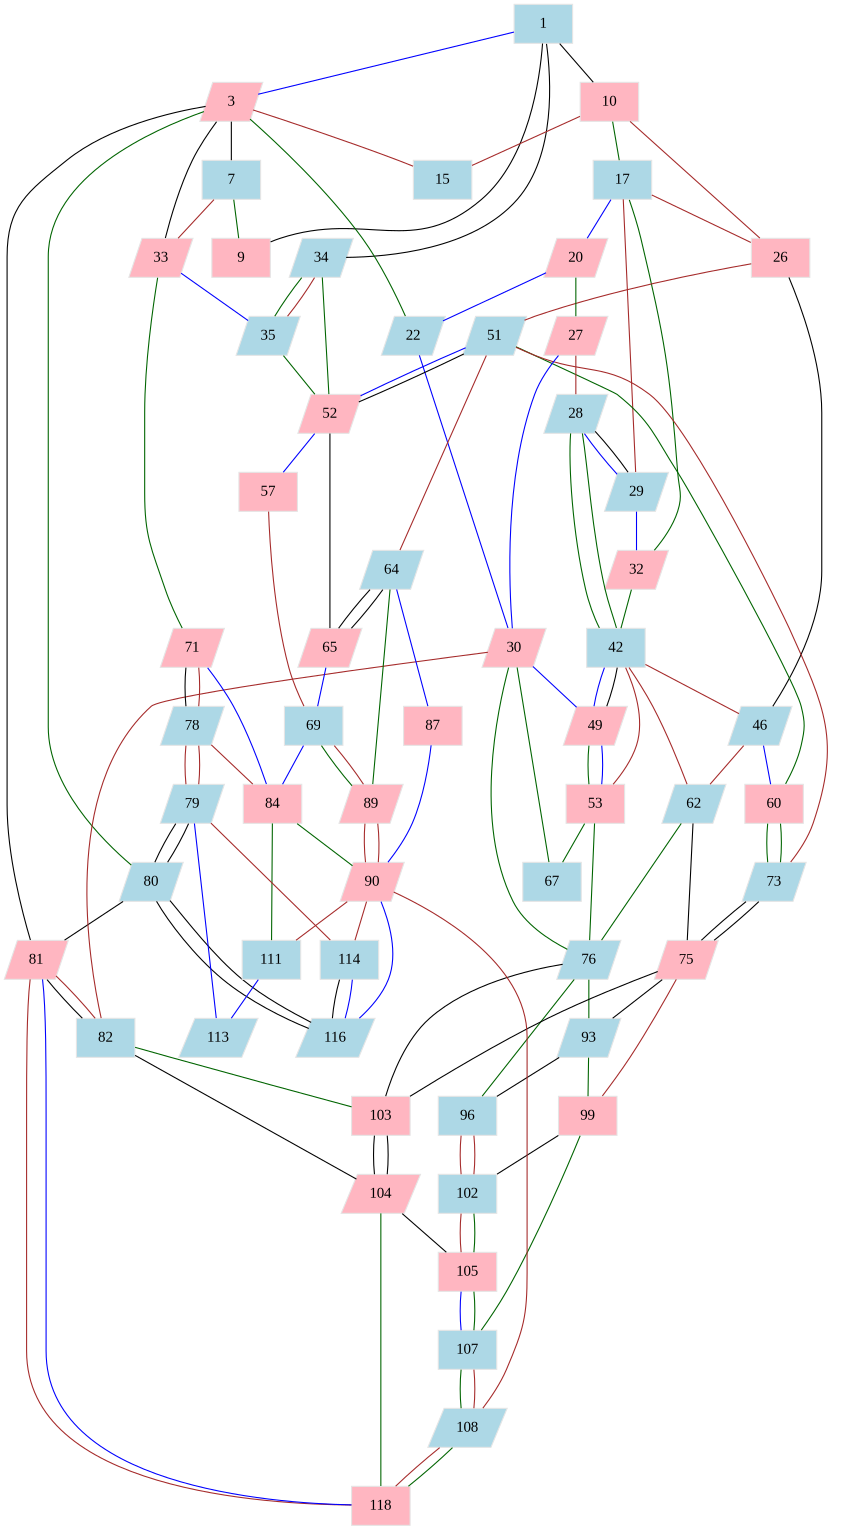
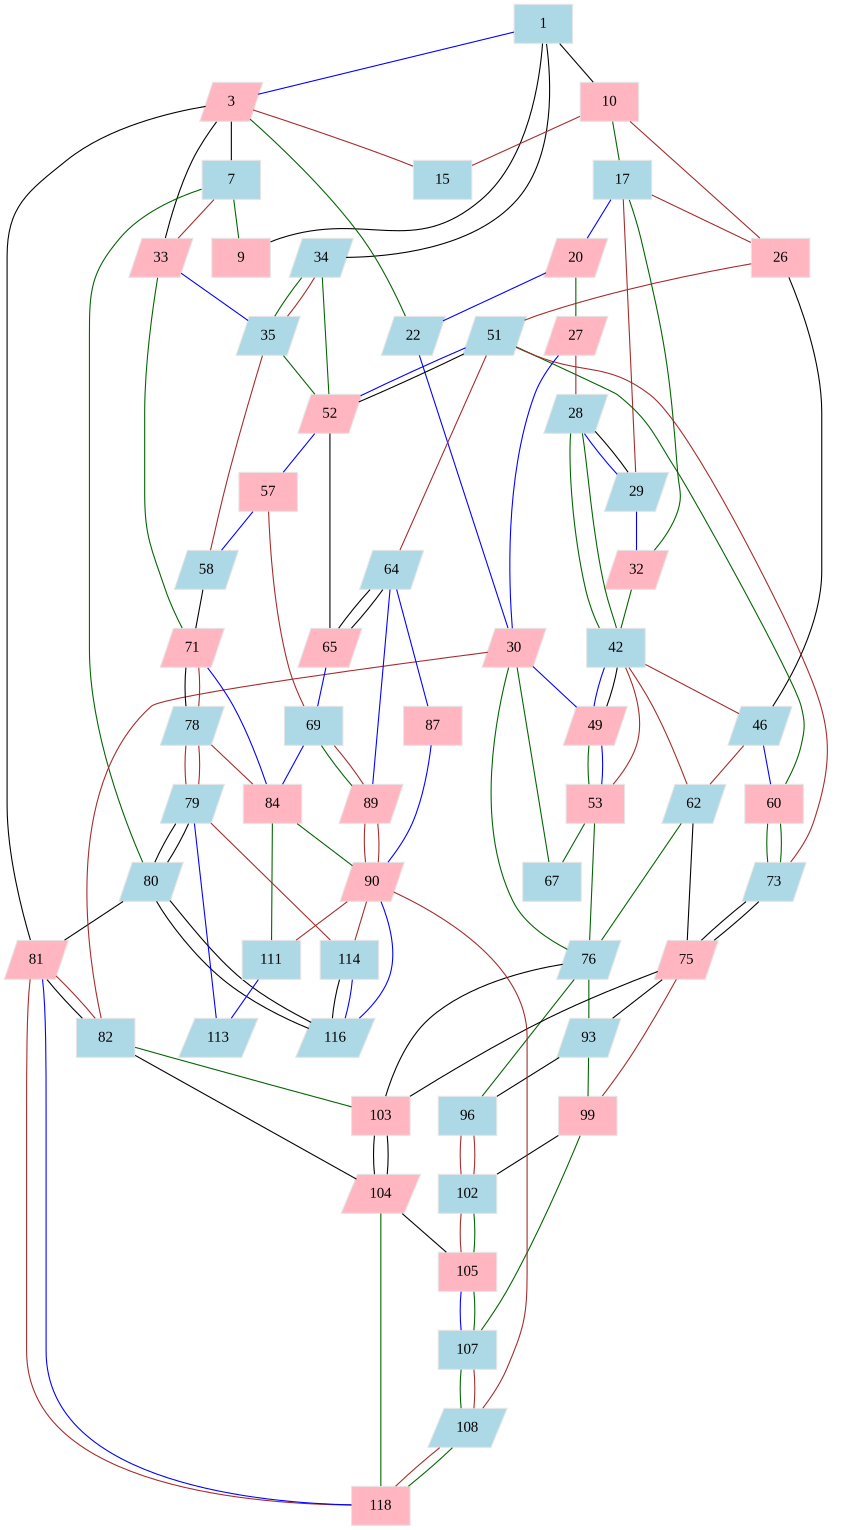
edge "3" -- "80": now "7" -- "80"
node "58": added
edge "64" -- "89": color darkgreen -> blue
